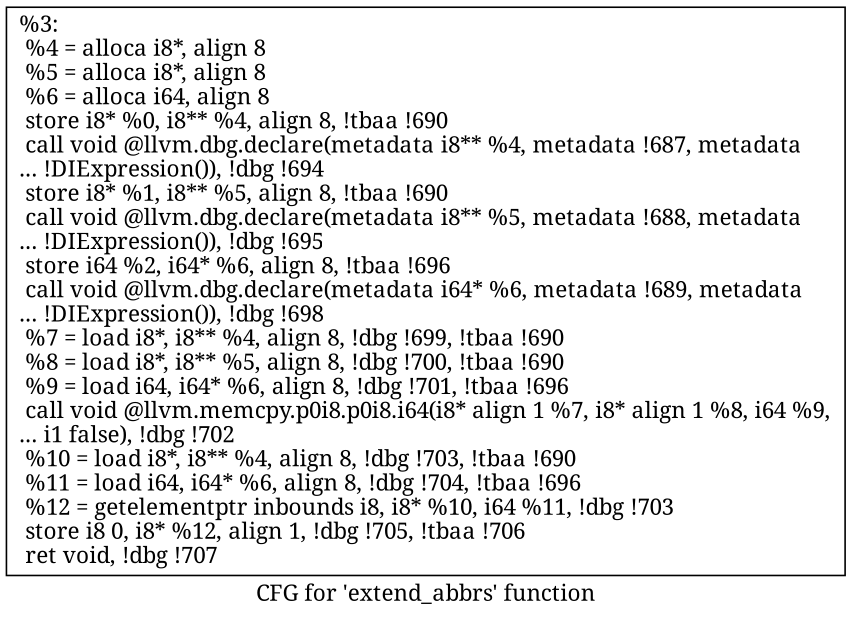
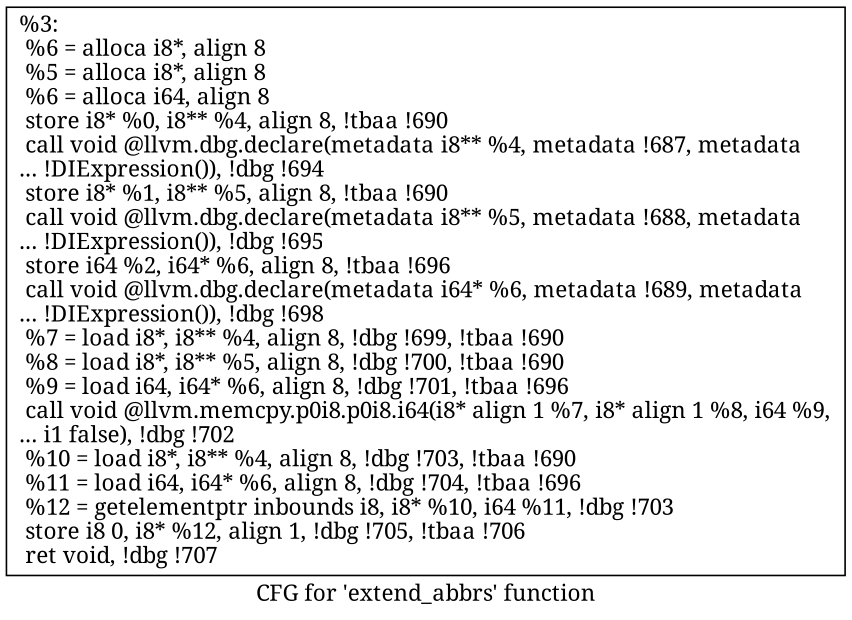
node "%3:": text "%4 = alloca i8*, align 8" -> "%6 = alloca i8*, align 8"
